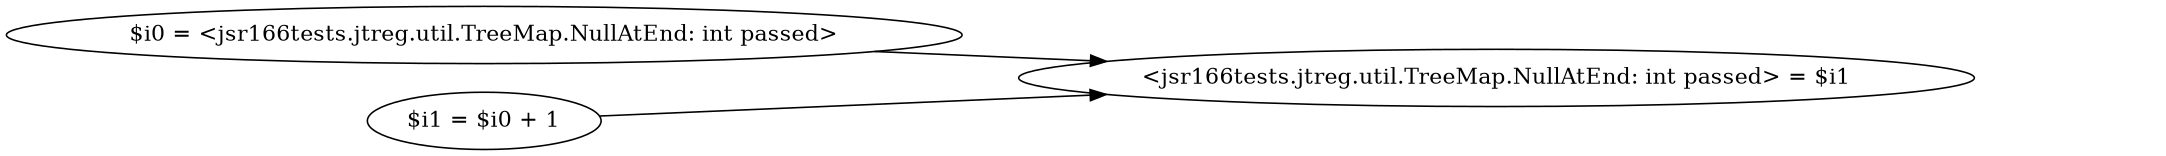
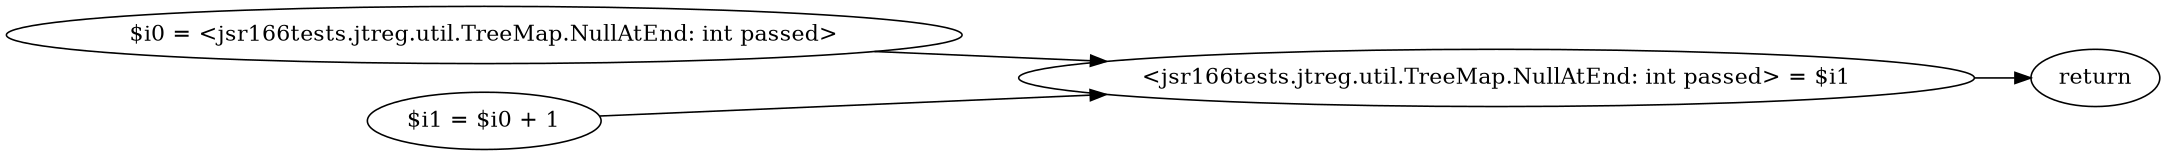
node "return": added
